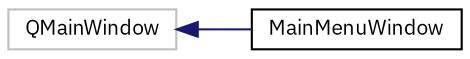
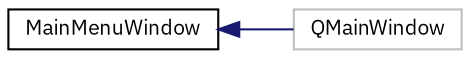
edge "MainMenuWindow" -> "QMainWindow": reversed
